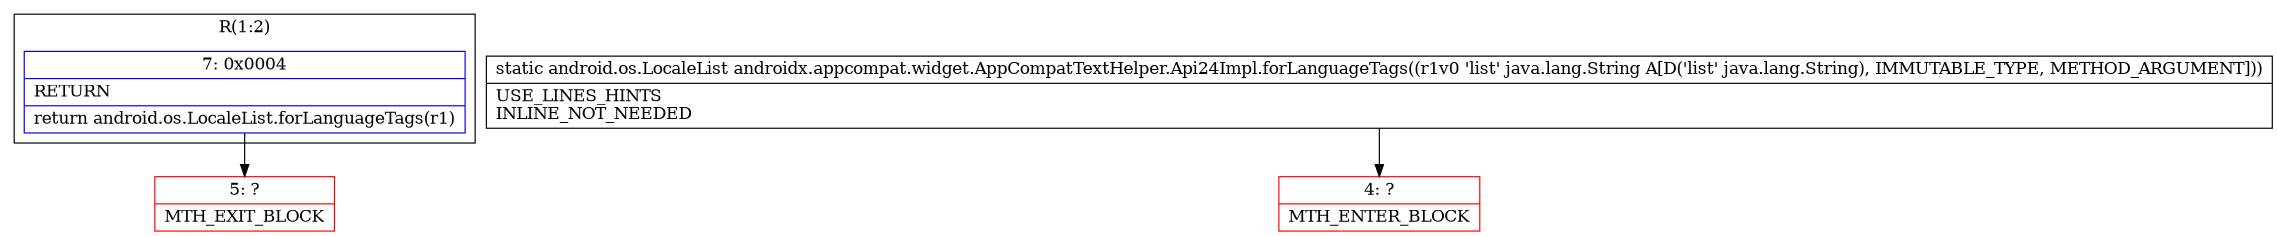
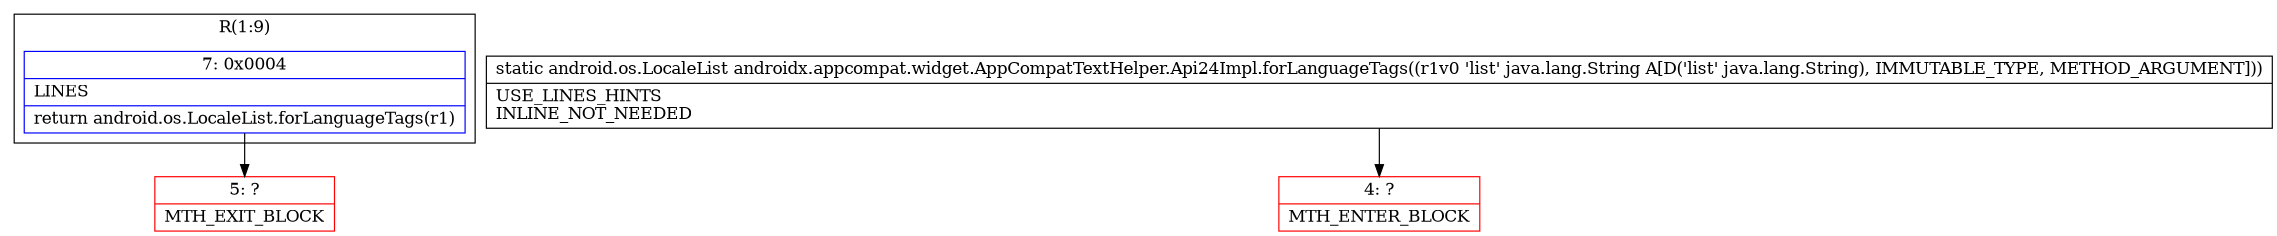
cluster "R(1:2)": label "R(1:2)" -> "R(1:9)"
node "7: 0x0004": text "RETURN" -> "LINES"
